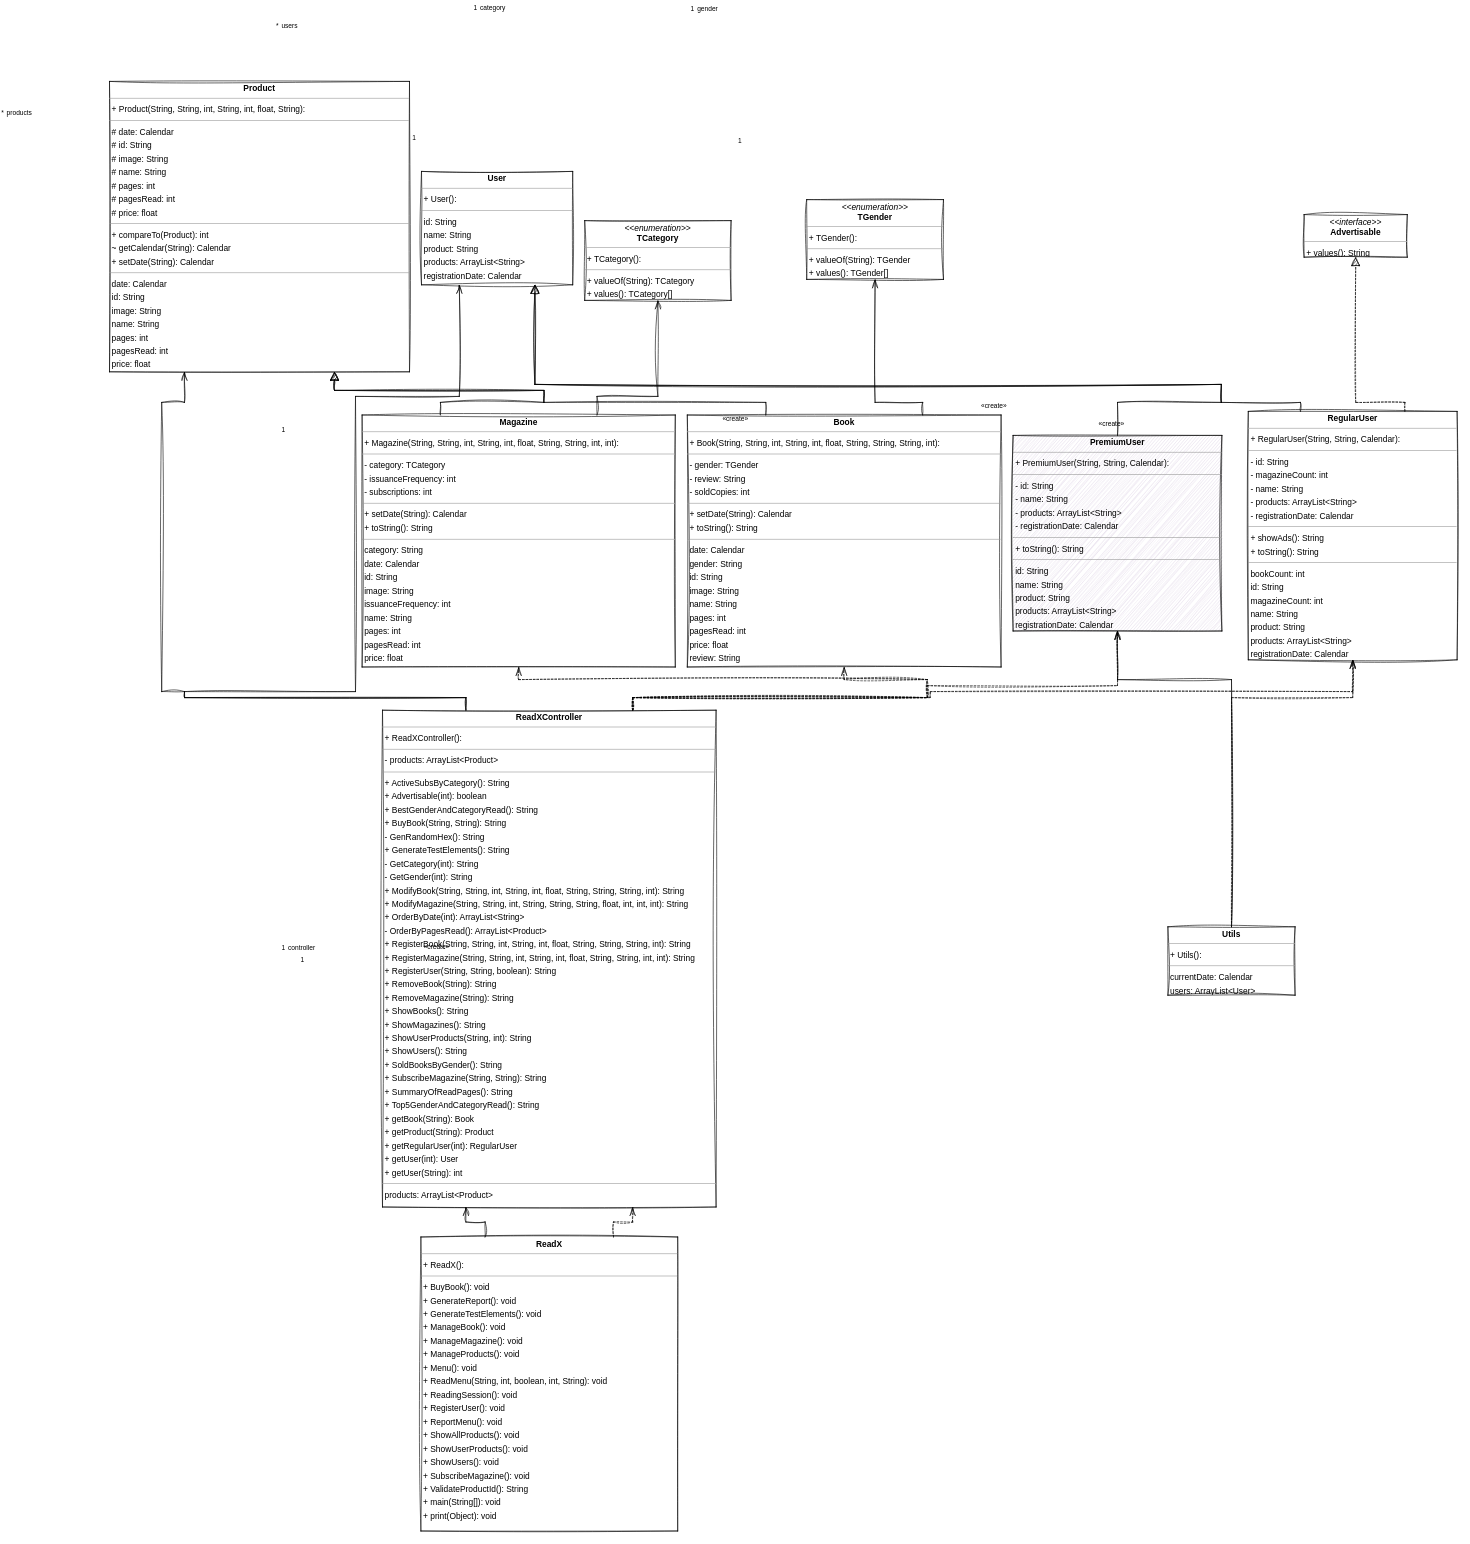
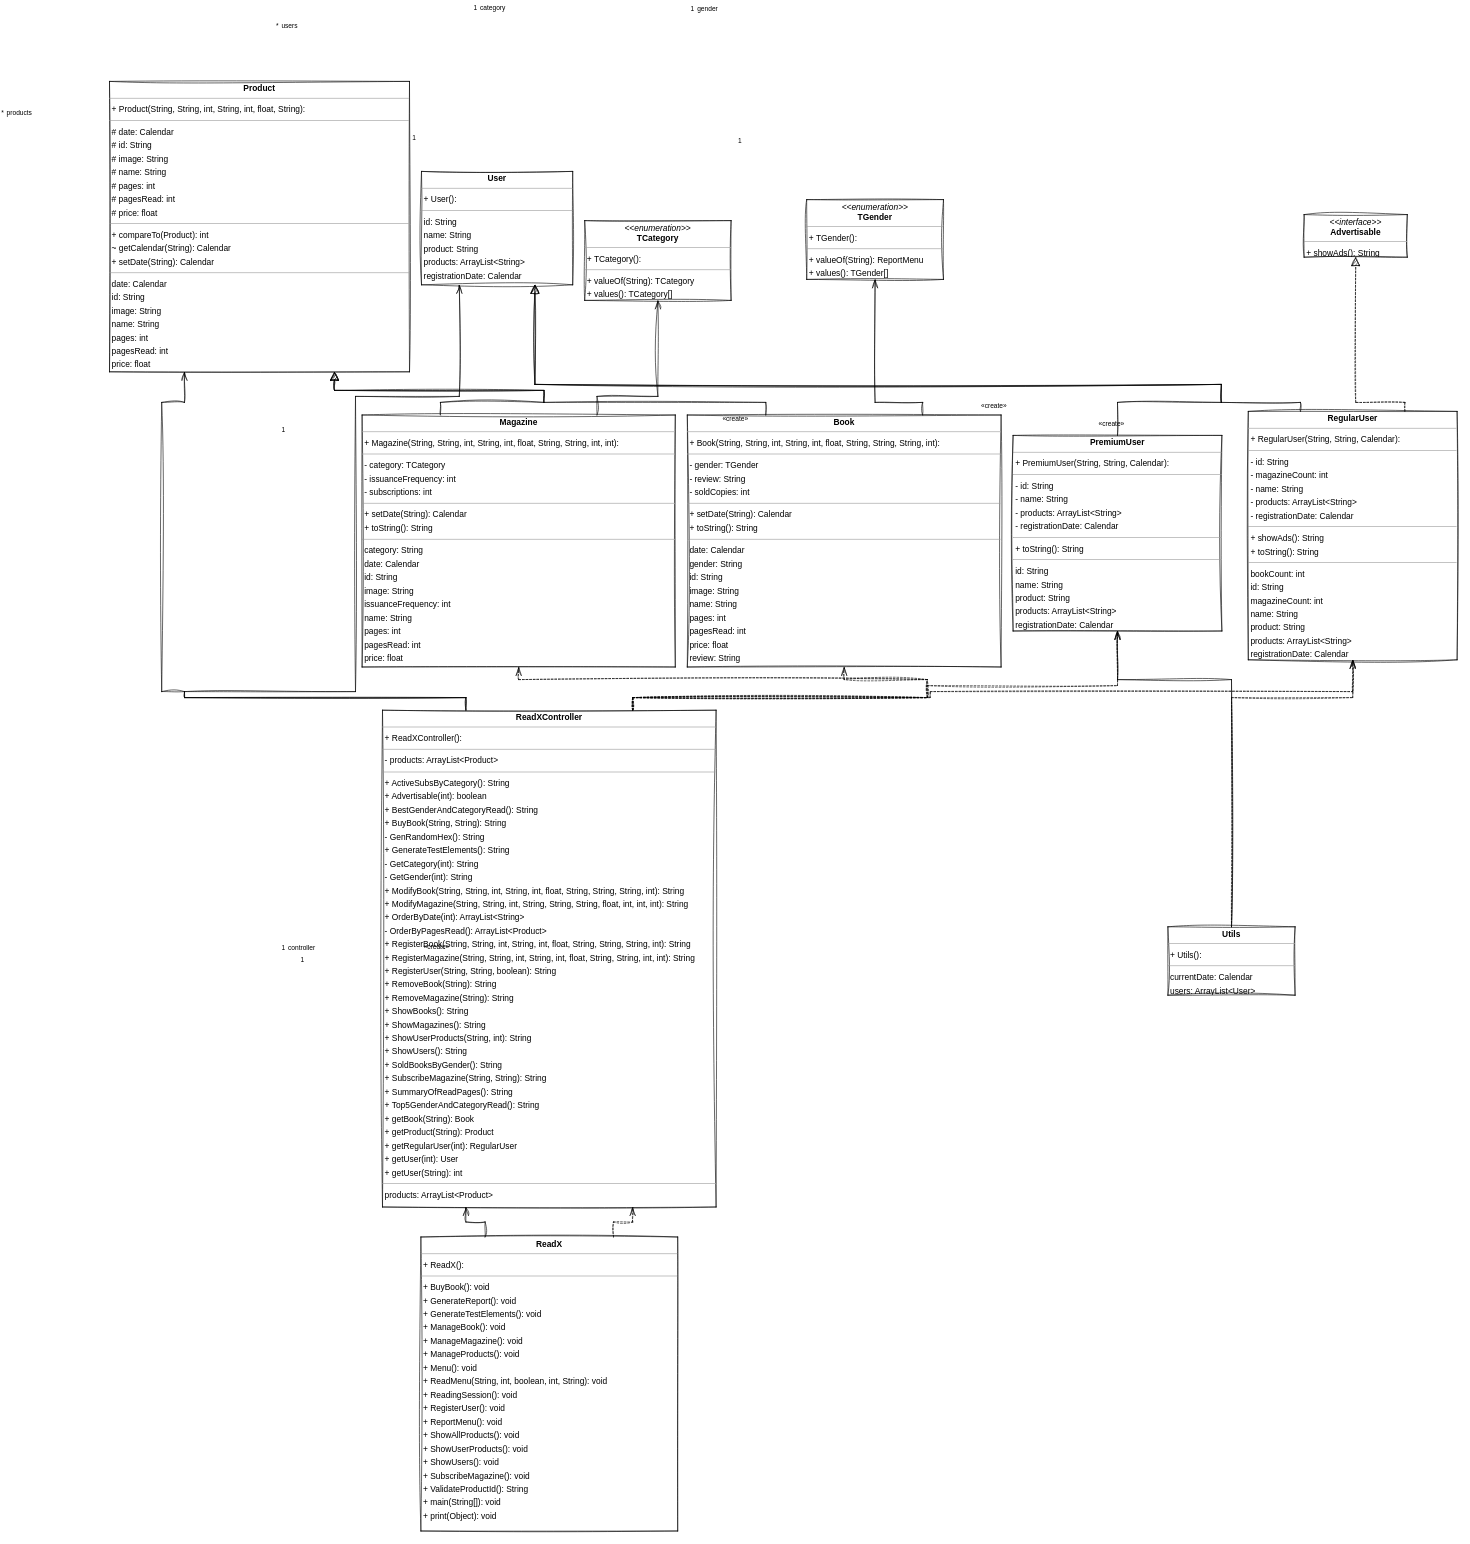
node "<<enumeration>> TGender + TGender(): + valueOf(String): TGender + values(): TGender[]": label "<<enumeration>> TGender + TGender(): + valueOf(String): TGender + values(): TGender[]" -> "<<enumeration>> TGender + TGender(): + valueOf(String): ReportMenu + values(): TGender[]"
node "<<interface>> Advertisable + values(): String": label "<<interface>> Advertisable + values(): String" -> "<<interface>> Advertisable + showAds(): String"
node "PremiumUser + PremiumUser(String, String, Calendar): - id: String - name: String - products: ArrayList<String> - registrationDate: Calendar + toString(): String id: String name: String product: String products: ArrayList<String> registrationDate: Calendar": fillcolor #e1d5e7 -> #ffffff
